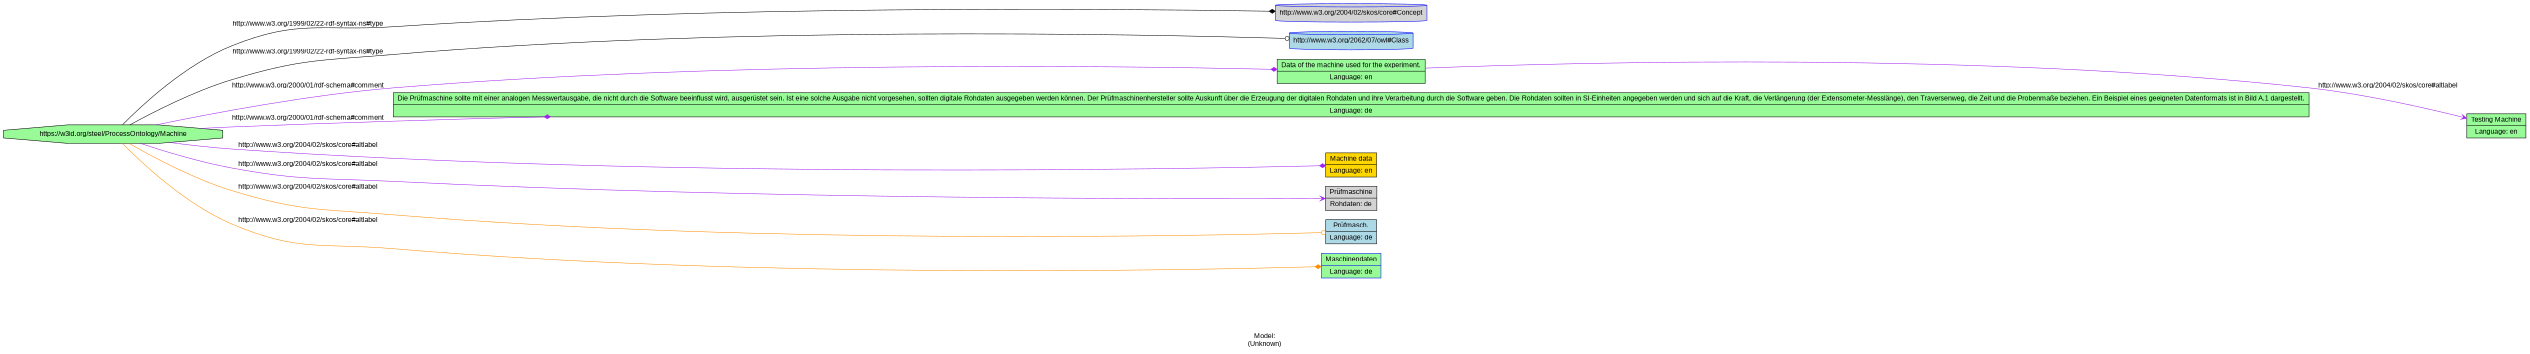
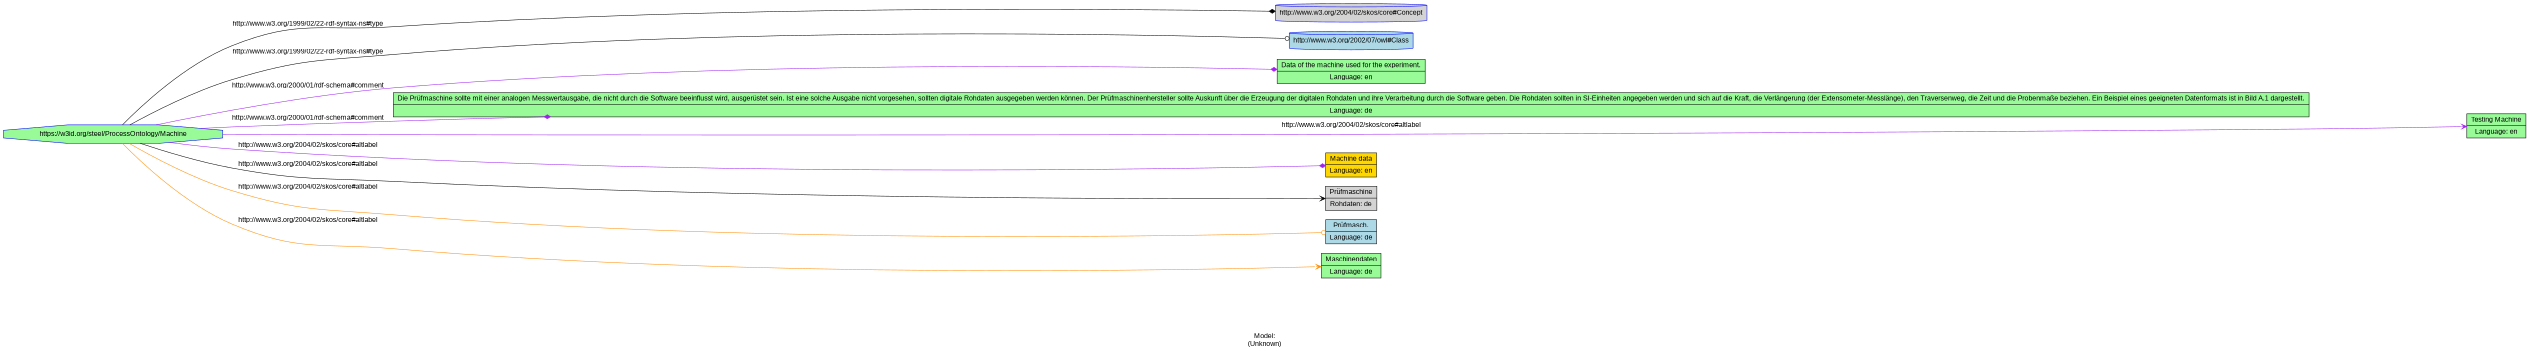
node "http://www.w3.org/2062/07/owl#Class": label "http://www.w3.org/2062/07/owl#Class" -> "http://www.w3.org/2002/07/owl#Class"
edge "Data of the machine used for the experiment." -> "Testing Machine": now "https://w3id.org/steel/ProcessOntology/Machine" -> "Testing Machine"
node "https://w3id.org/steel/ProcessOntology/Machine": color black -> blue
edge "https://w3id.org/steel/ProcessOntology/Machine" -> "Prüfmaschine": color purple -> black
edge "https://w3id.org/steel/ProcessOntology/Machine" -> "Maschinendaten": arrowhead diamond -> vee
node "Maschinendaten": color blue -> black
